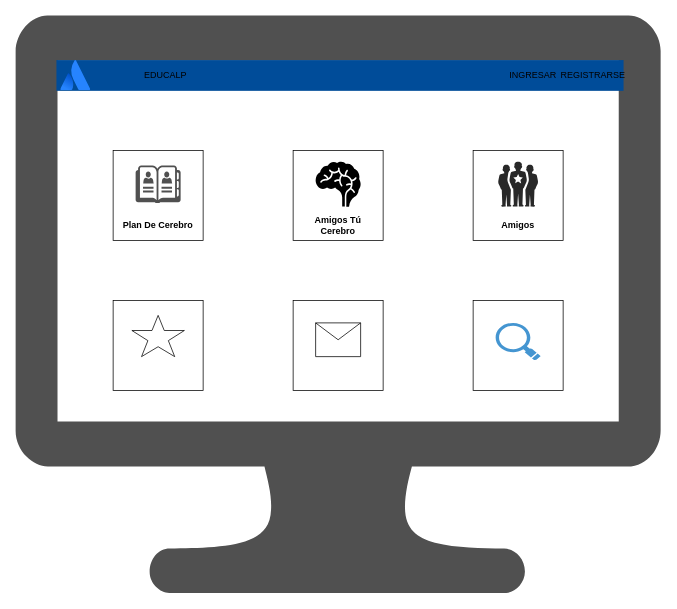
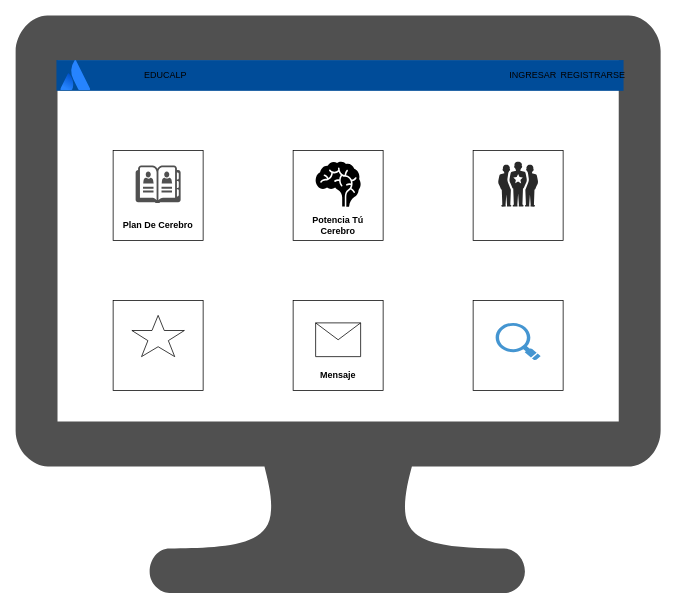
node "Amigos Tú Cerebro": label "Amigos Tú Cerebro" -> "Potencia Tú Cerebro"
node "Amigos": removed
node "Mensaje": added
